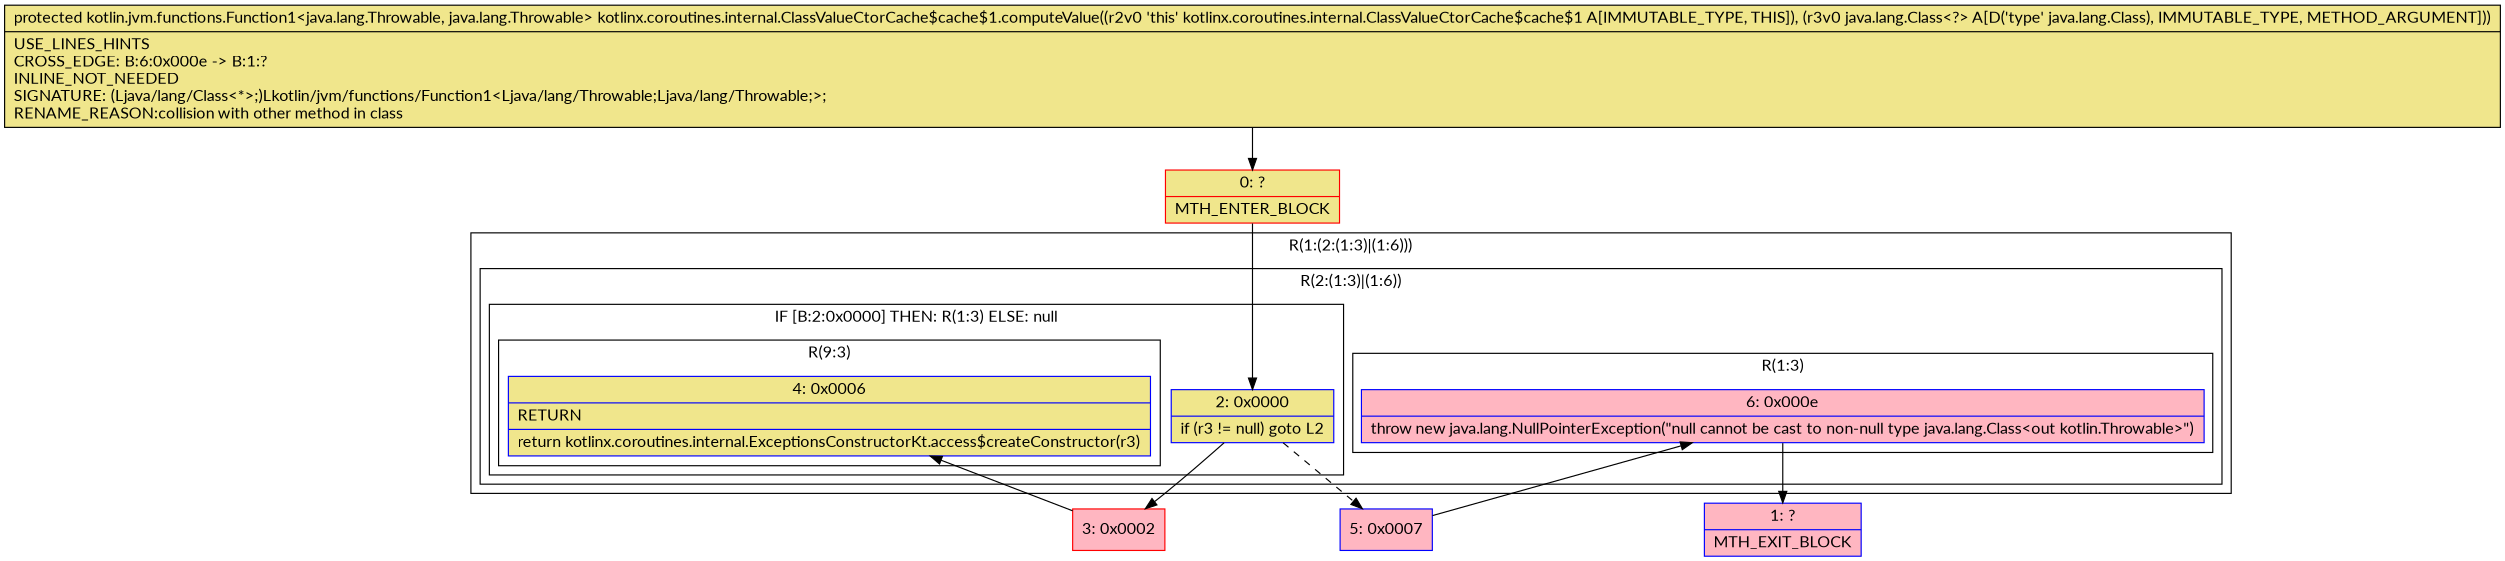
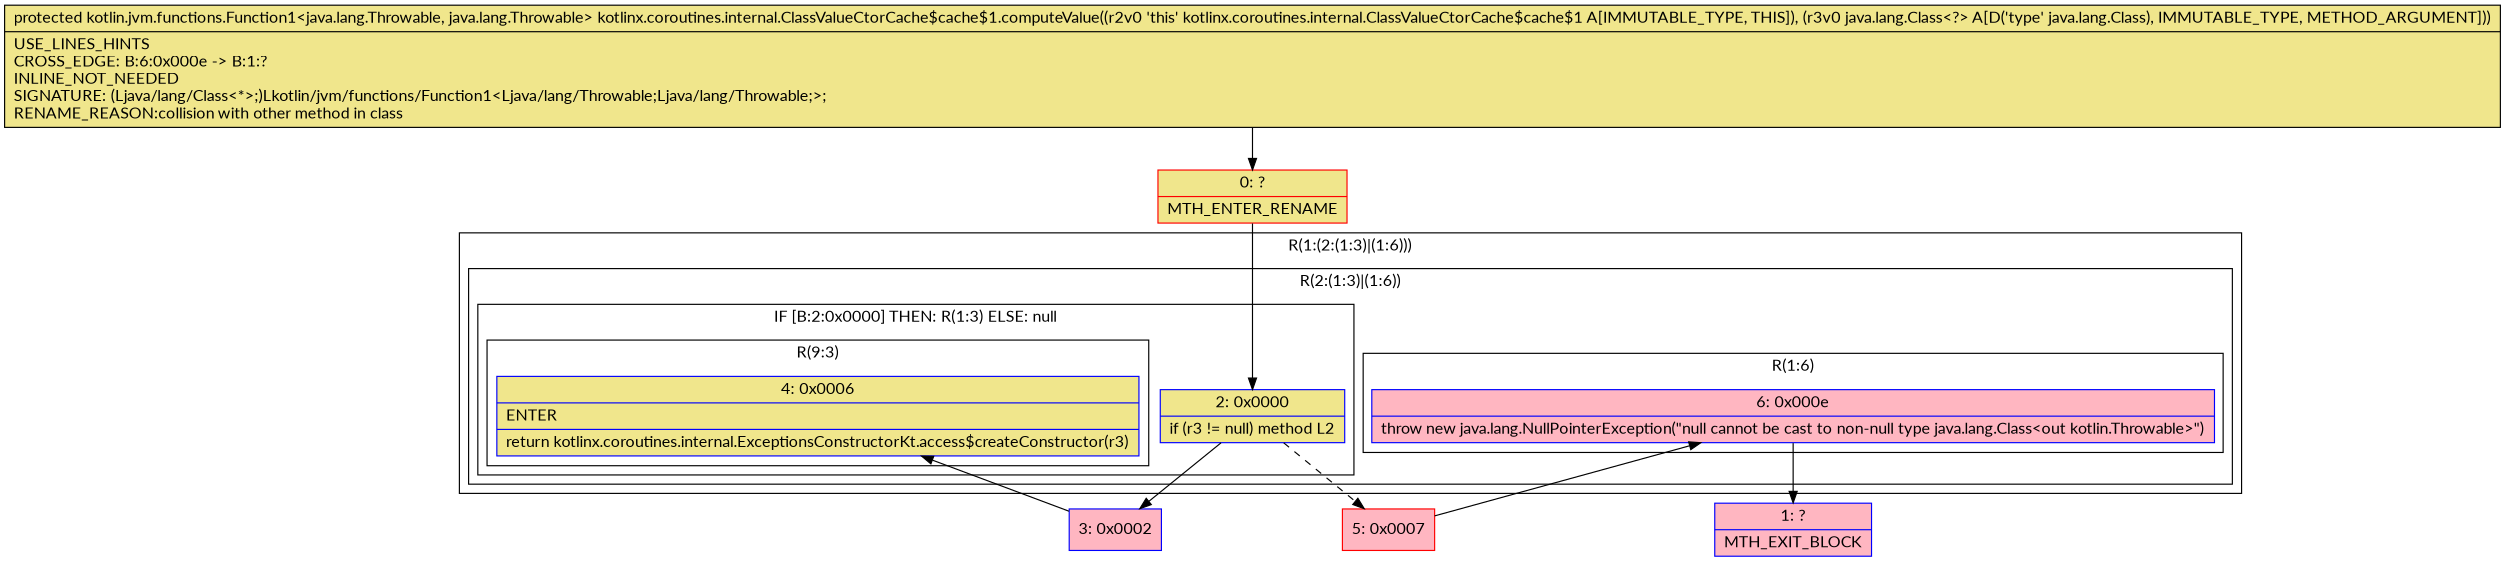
node "0: ?": text "MTH_ENTER_BLOCK" -> "MTH_ENTER_RENAME"
cluster "R(1:3)": label "R(1:3)" -> "R(1:6)"
node "4: 0x0006": text "RETURN" -> "ENTER"
node "2: 0x0000": text "if (r3 != null) goto L2" -> "if (r3 != null) method L2"
node "3: 0x0002": color red -> blue
node "5: 0x0007": color blue -> red
